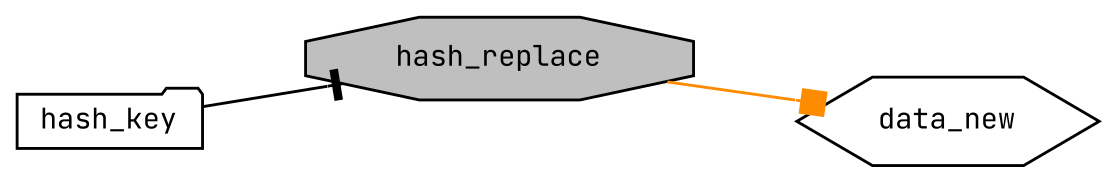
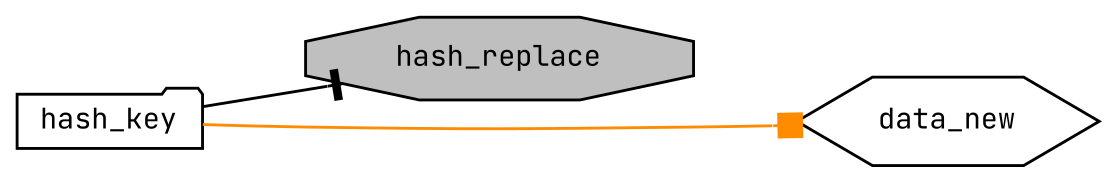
edge "hash_replace" -> "data_new": now "hash_key" -> "data_new"
